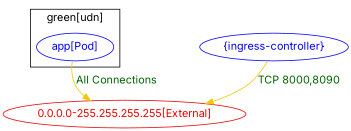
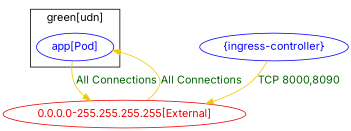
edge "0.0.0.0-255.255.255.255[External]" -> "app[Pod]": added, label "All Connections"
